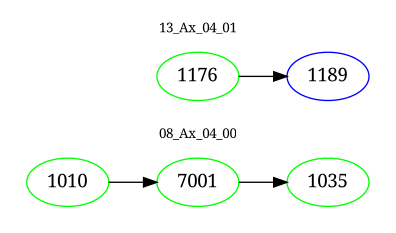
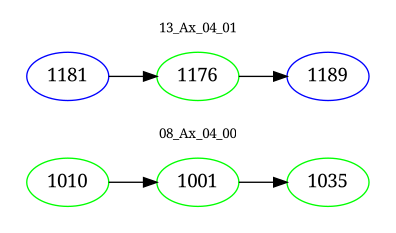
node "1181": added
node "7001": label "7001" -> "1001"
